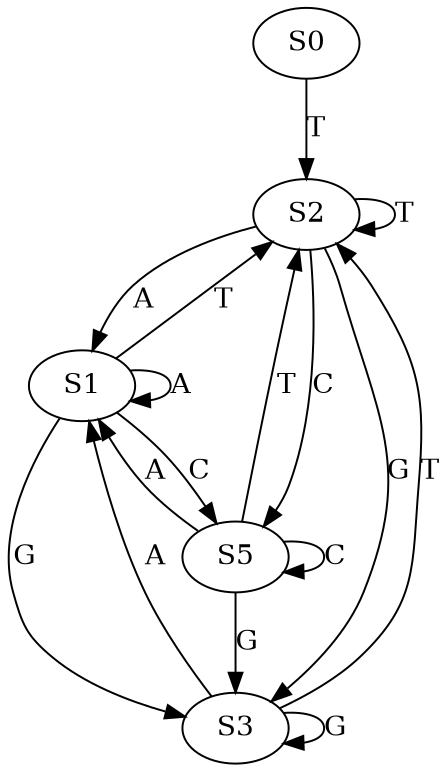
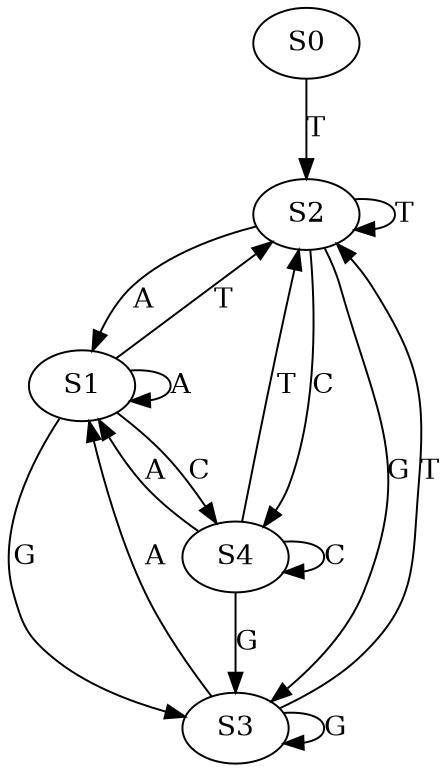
node "S5": label "S5" -> "S4"
